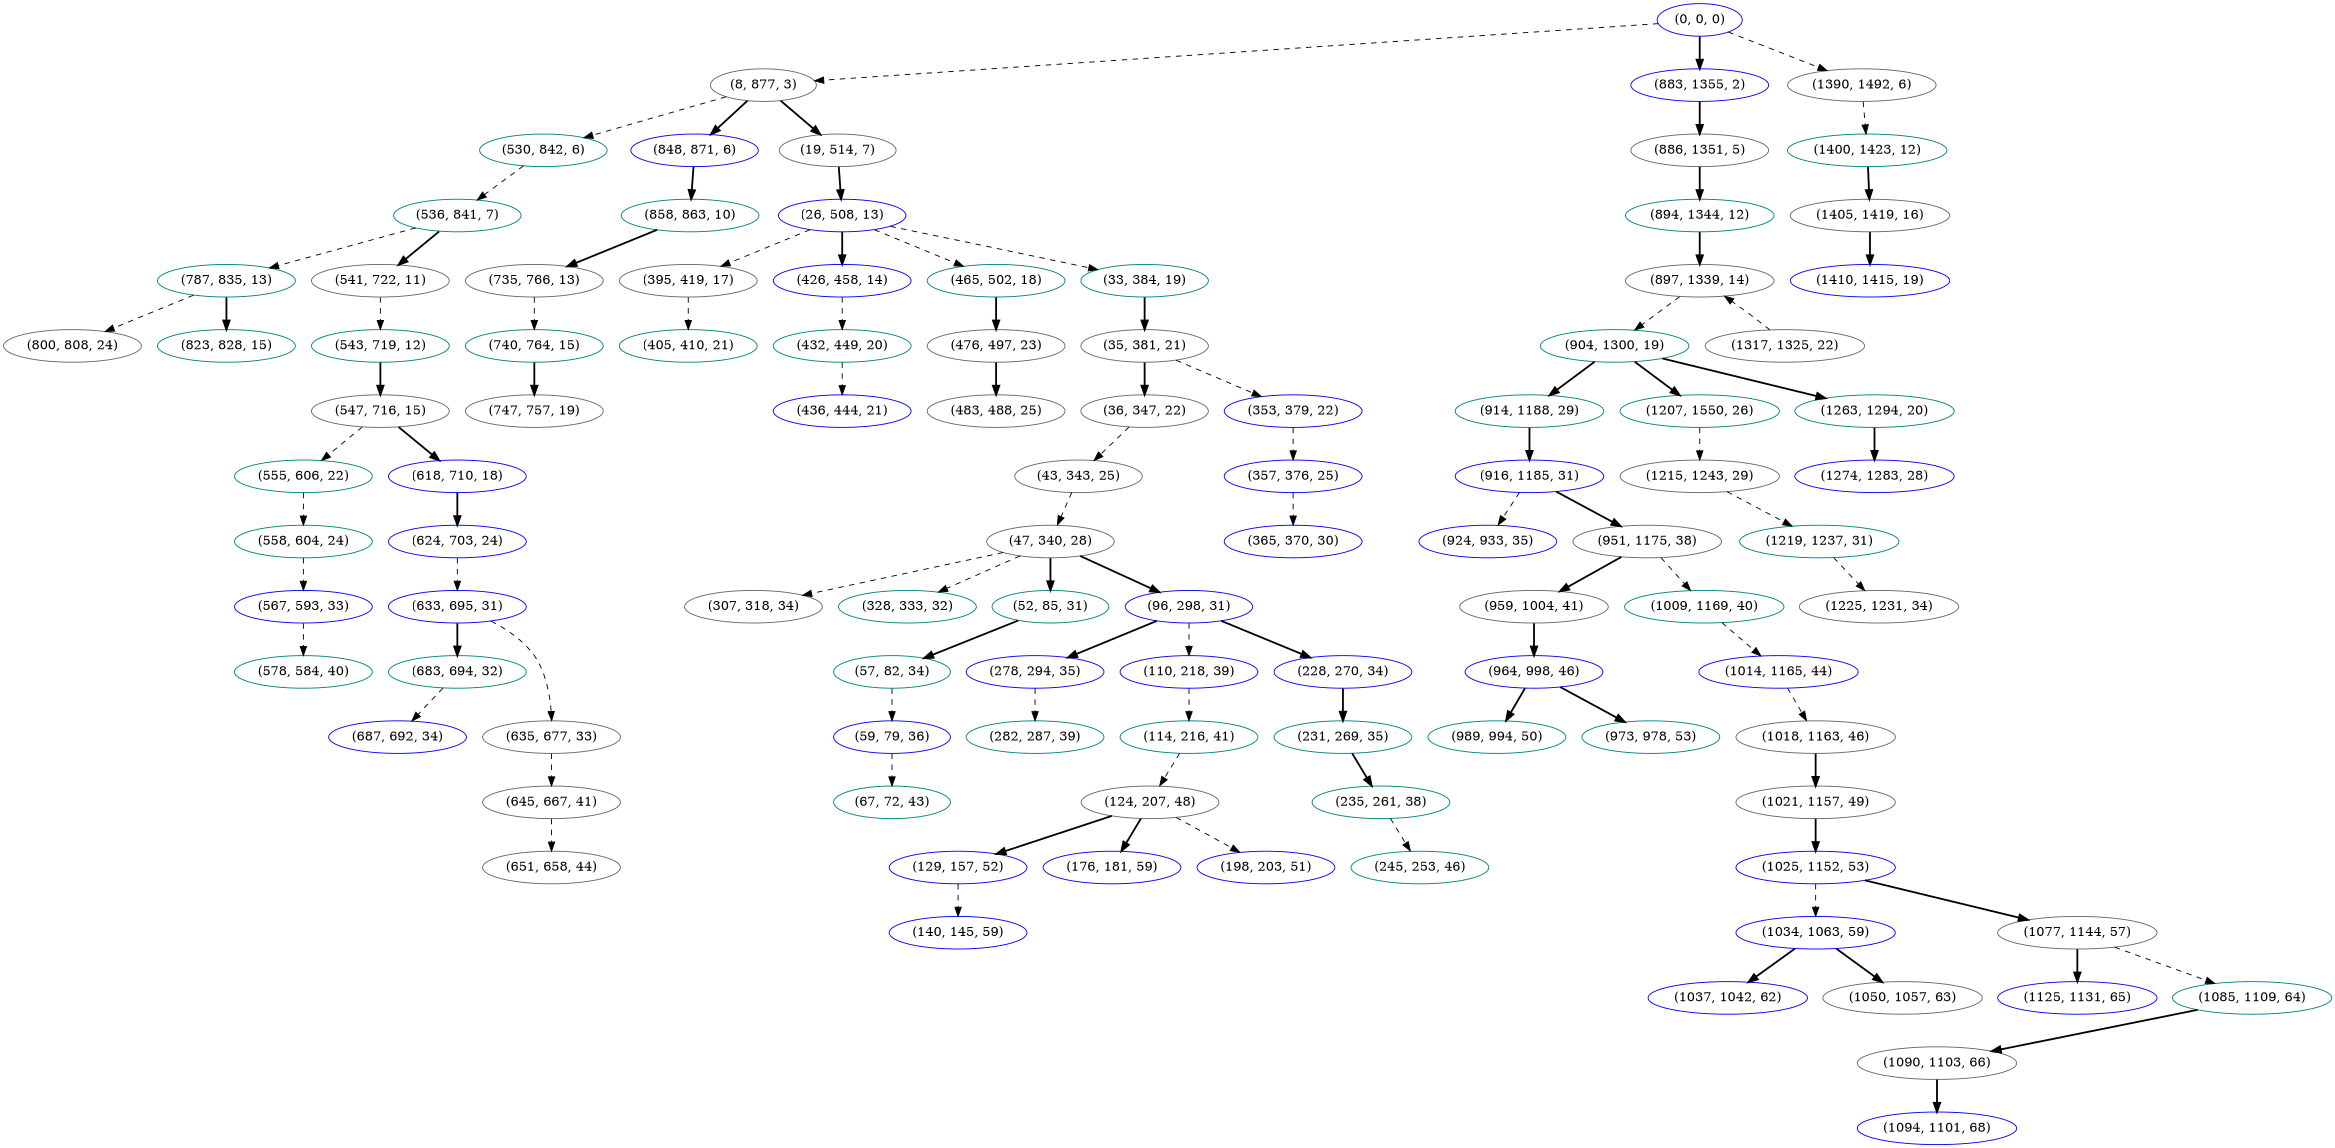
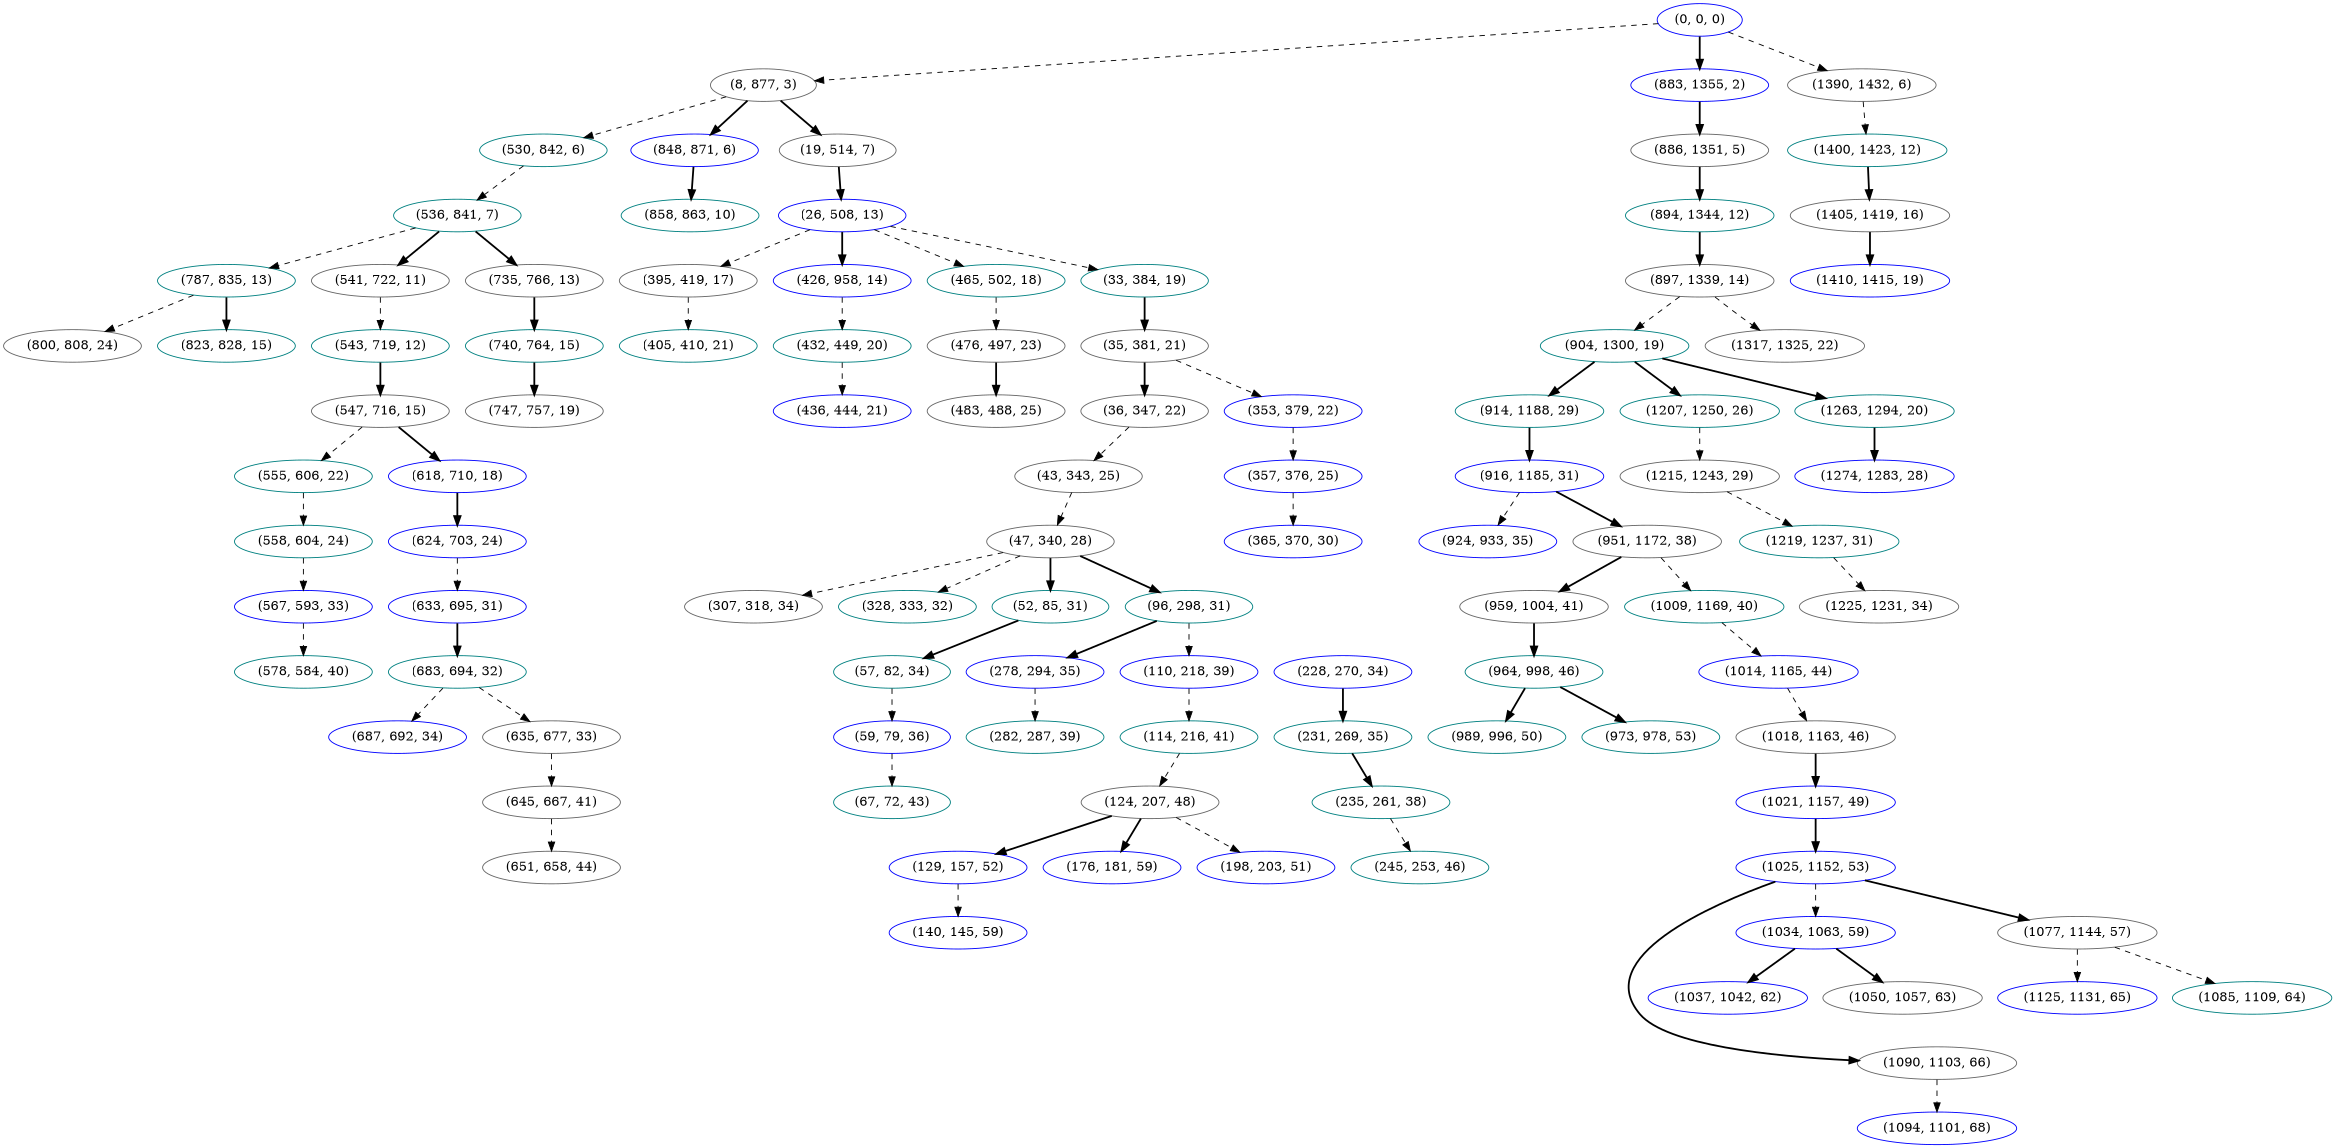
node "(1390, 1492, 6)": label "(1390, 1492, 6)" -> "(1390, 1432, 6)"
edge "(858, 863, 10)" -> "(735, 766, 13)": now "(536, 841, 7)" -> "(735, 766, 13)"
node "(426, 458, 14)": label "(426, 458, 14)" -> "(426, 958, 14)"
edge "(735, 766, 13)" -> "(740, 764, 15)": style dashed -> bold
edge "(465, 502, 18)" -> "(476, 497, 23)": style bold -> dashed
edge "(1317, 1325, 22)" -> "(897, 1339, 14)": reversed
node "(1207, 1550, 26)": label "(1207, 1550, 26)" -> "(1207, 1250, 26)"
node "(951, 1175, 38)": label "(951, 1175, 38)" -> "(951, 1172, 38)"
node "(96, 298, 31)": color blue -> teal
edge "(96, 298, 31)" -> "(228, 270, 34)": removed
edge "(633, 695, 31)" -> "(635, 677, 33)": now "(683, 694, 32)" -> "(635, 677, 33)"
node "(964, 998, 46)": color blue -> teal
node "(989, 994, 50)": label "(989, 994, 50)" -> "(989, 996, 50)"
node "(1021, 1157, 49)": color gray40 -> blue
edge "(1077, 1144, 57)" -> "(1125, 1131, 65)": style bold -> dashed
edge "(1085, 1109, 64)" -> "(1090, 1103, 66)": now "(1025, 1152, 53)" -> "(1090, 1103, 66)"
edge "(1090, 1103, 66)" -> "(1094, 1101, 68)": style bold -> dashed
